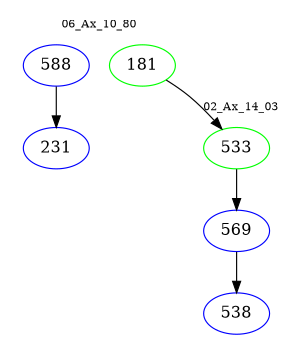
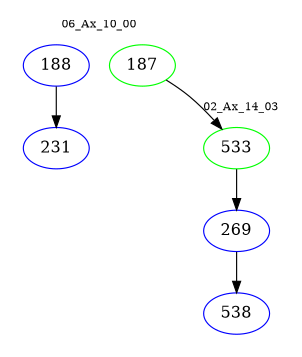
cluster "06_Ax_10_80": label "06_Ax_10_80" -> "06_Ax_10_00"
node "588": label "588" -> "188"
node "181": label "181" -> "187"
node "569": label "569" -> "269"
